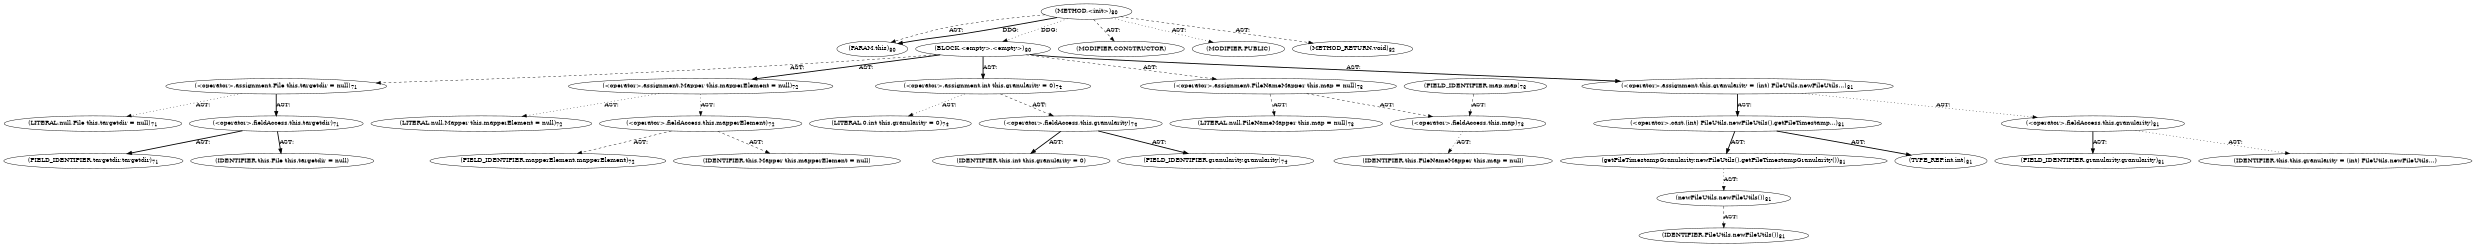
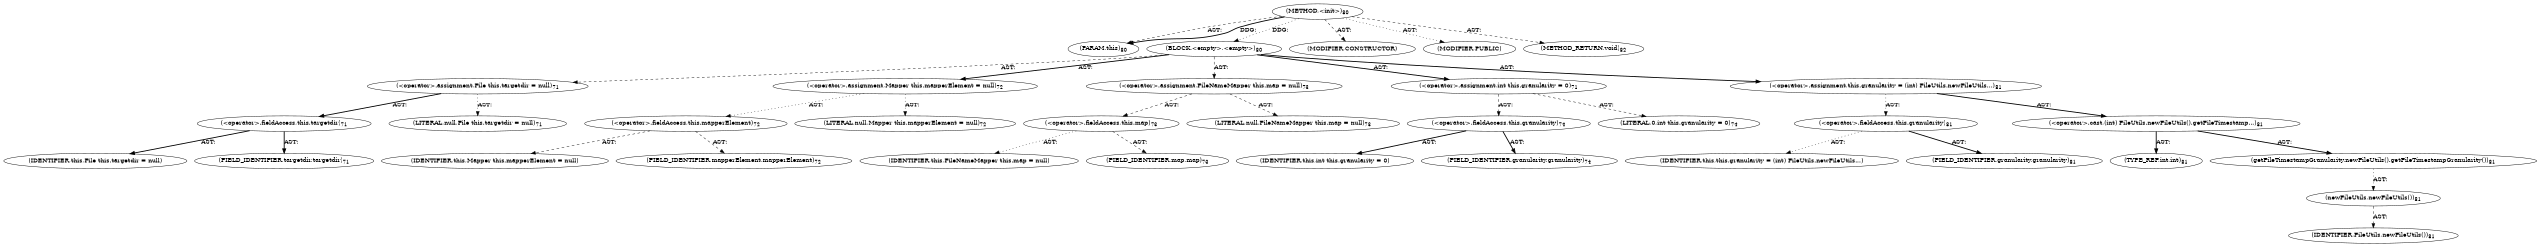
node "(<operator>.assignment,int this.granularity = 0)": text "74" -> "71"
edge "(FIELD_IDENTIFIER,map,map)" -> "(<operator>.fieldAccess,this.map)": reversed
edge "(<operator>.assignment,int this.granularity = 0)" -> "(LITERAL,0,int this.granularity = 0)": style dotted -> dashed
